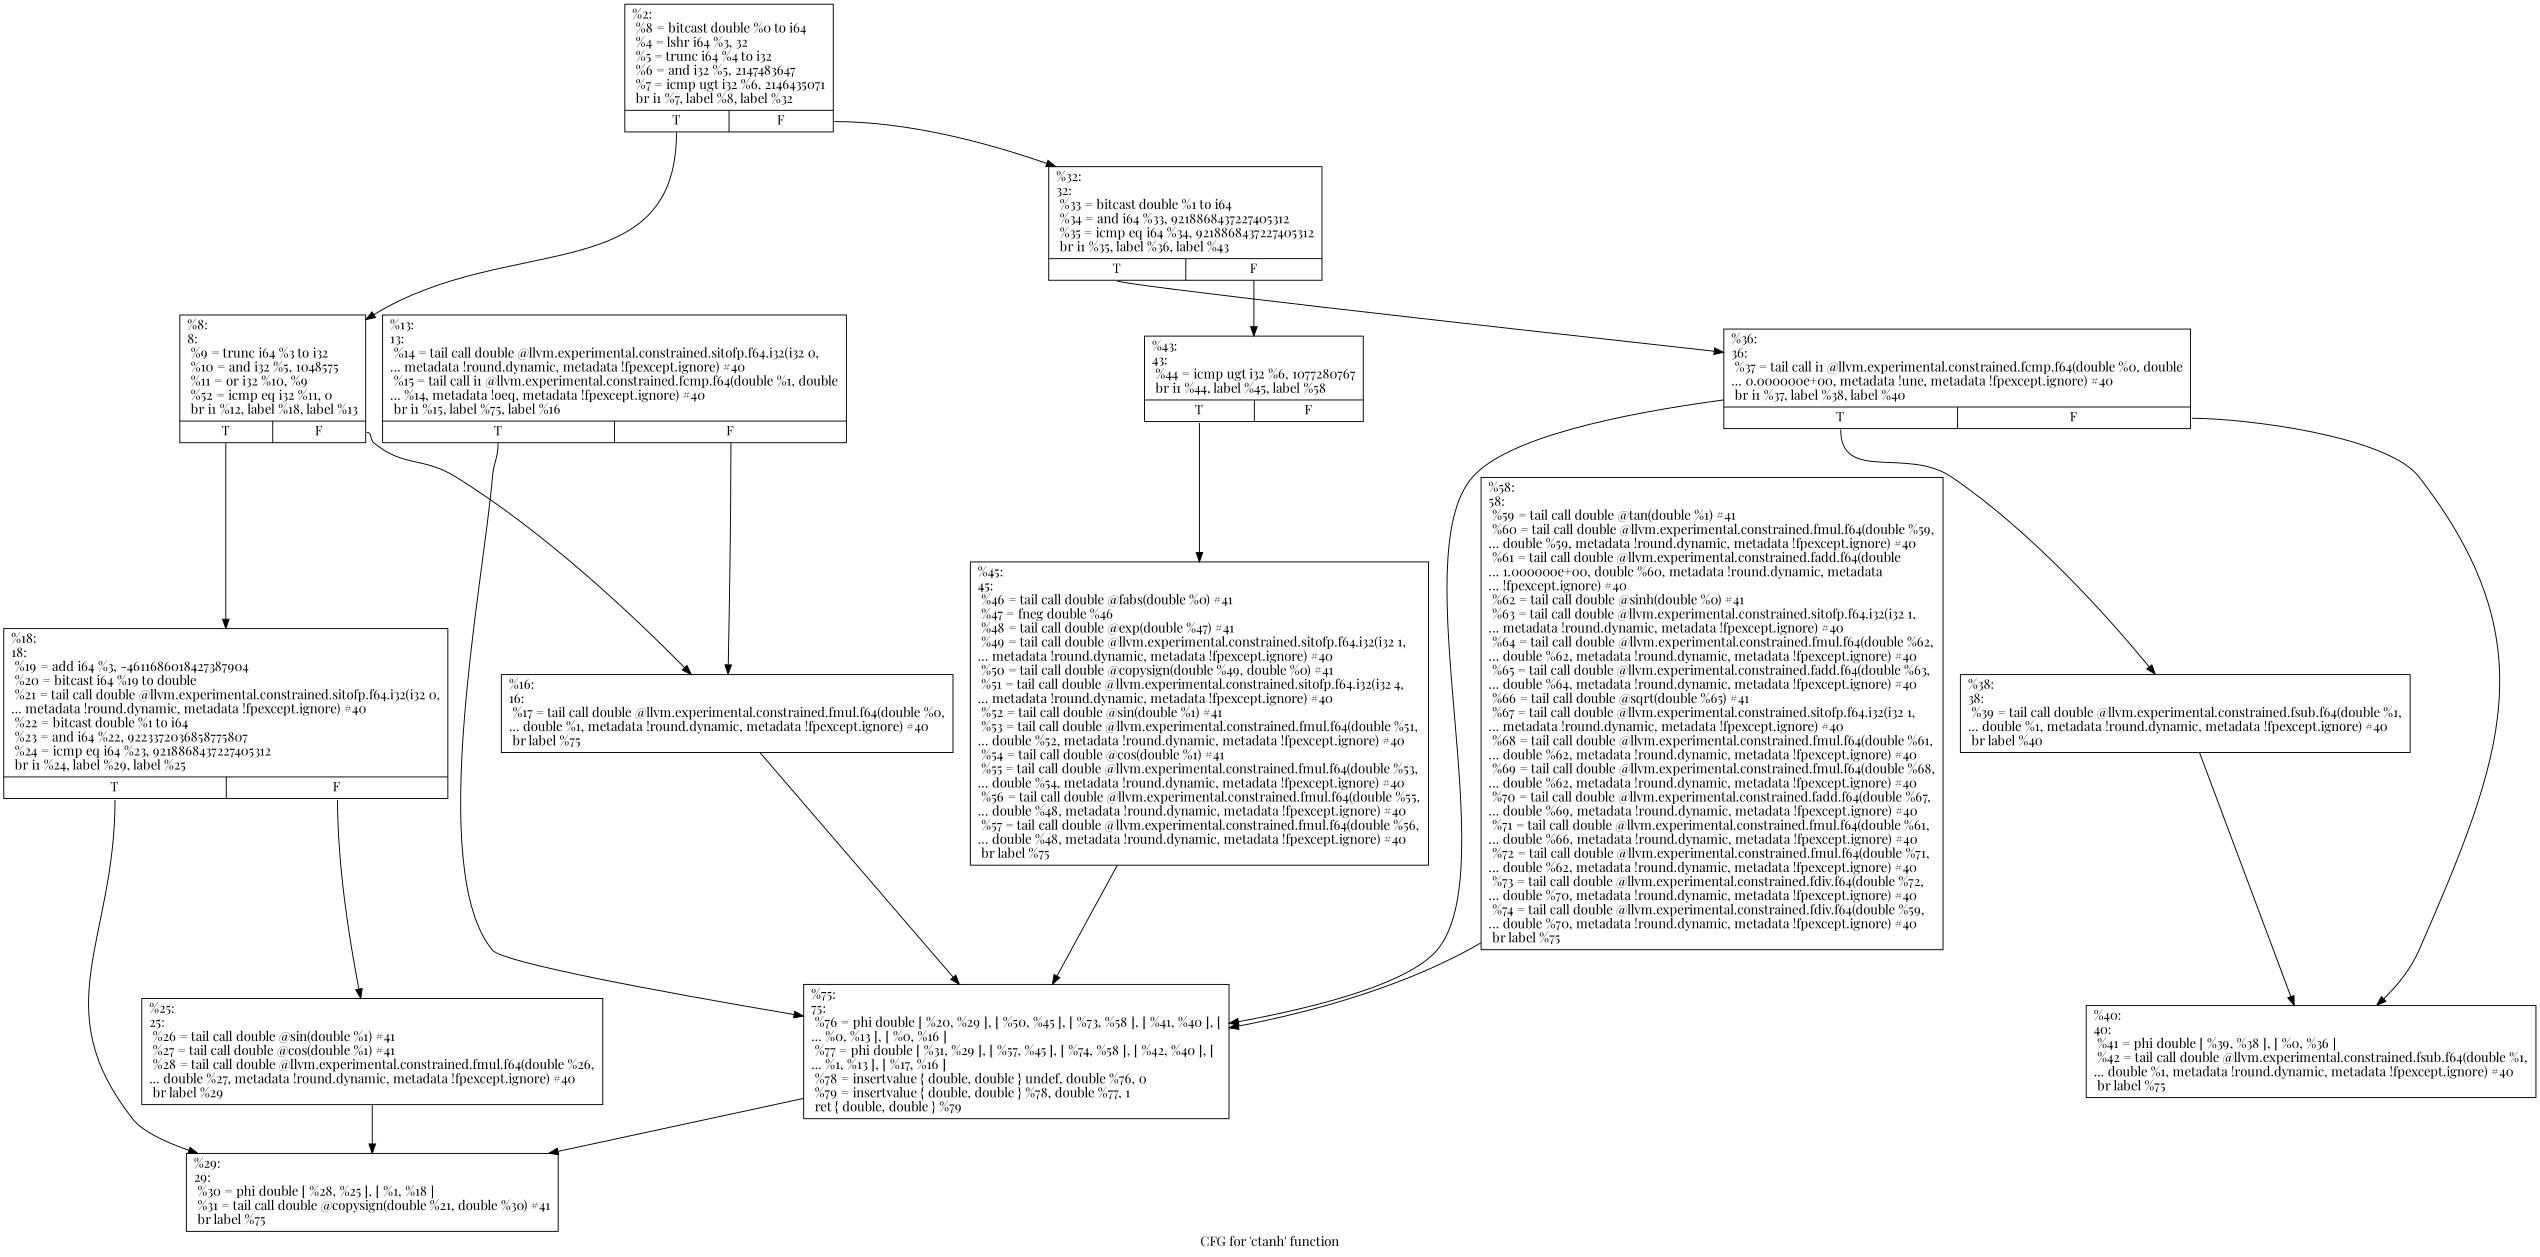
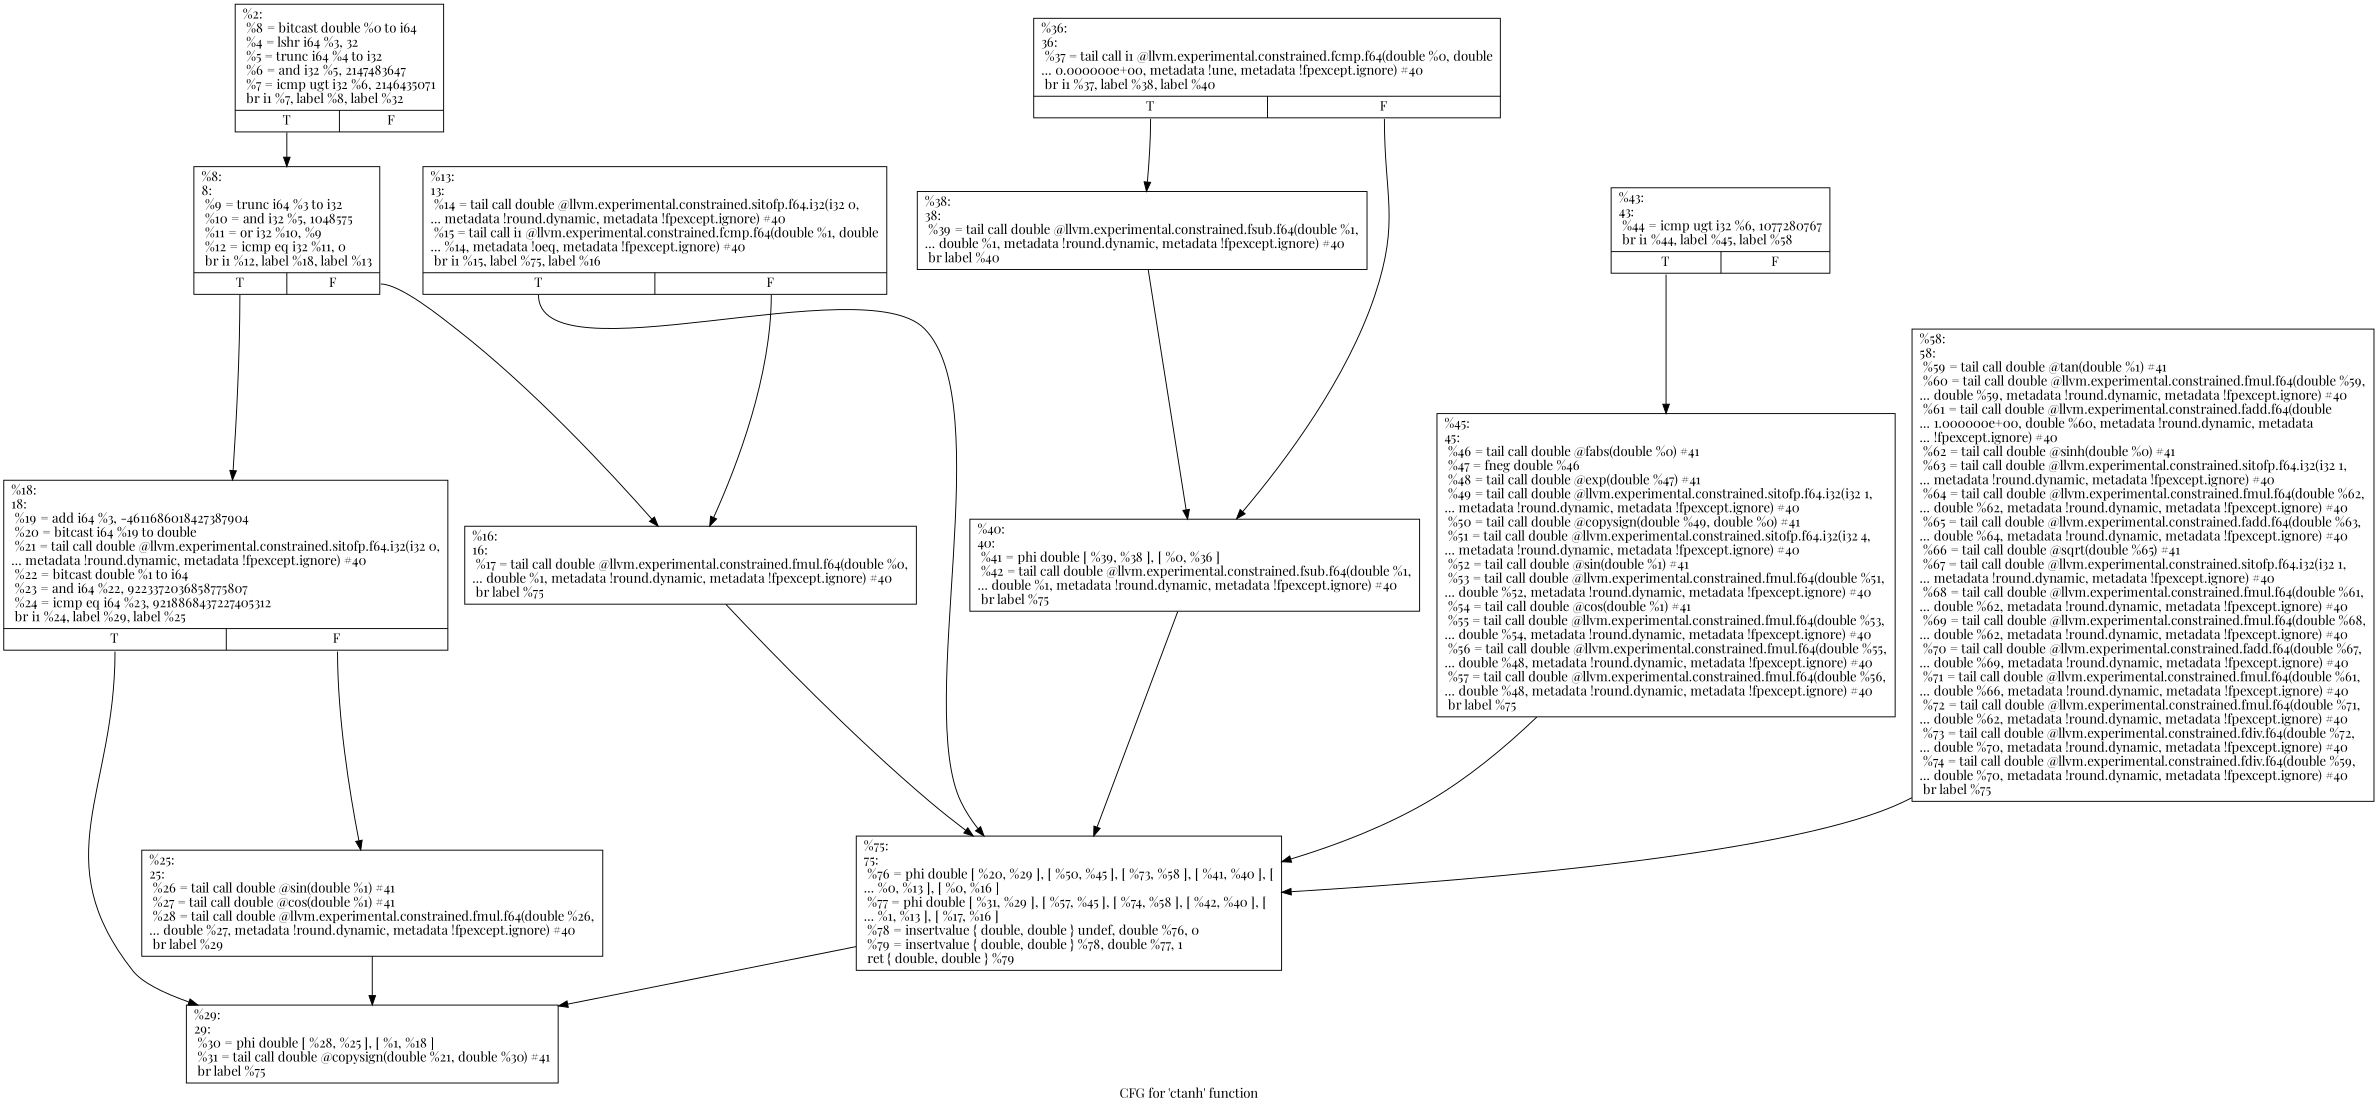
node "%32:": removed
node "%8:": text "%52 = icmp eq i32 %11, 0" -> "%12 = icmp eq i32 %11, 0"
edge "%36:" -> "%75:": now "%40:" -> "%75:"
